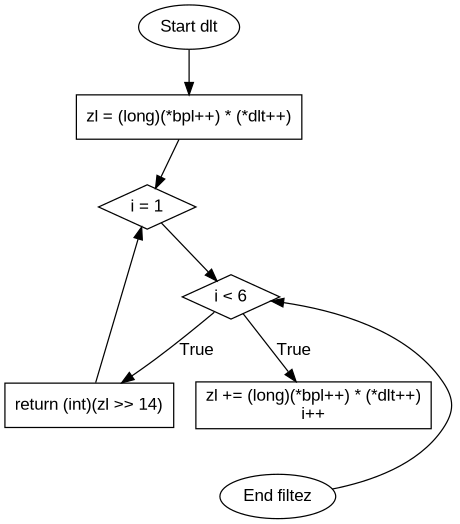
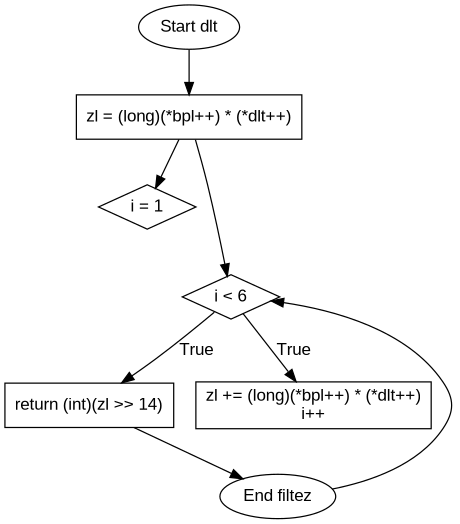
edge "i = 1" -> "i < 6": now "zl = (long)(*bpl++) * (*dlt++)" -> "i < 6"
edge "return (int)(zl >> 14)" -> "i = 1": now "return (int)(zl >> 14)" -> "End filtez"
